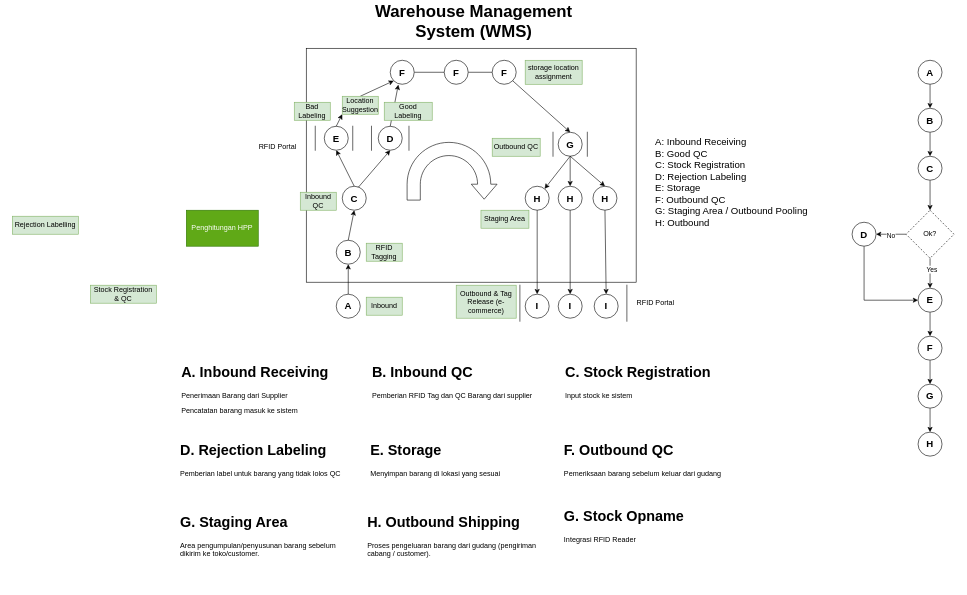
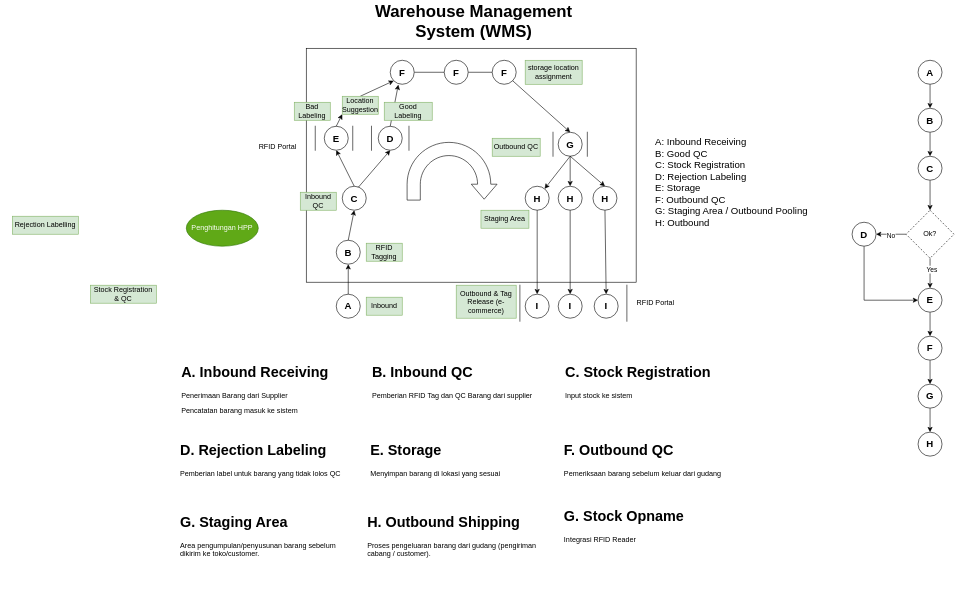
node "Penghitungan HPP": shape rectangle -> ellipse
